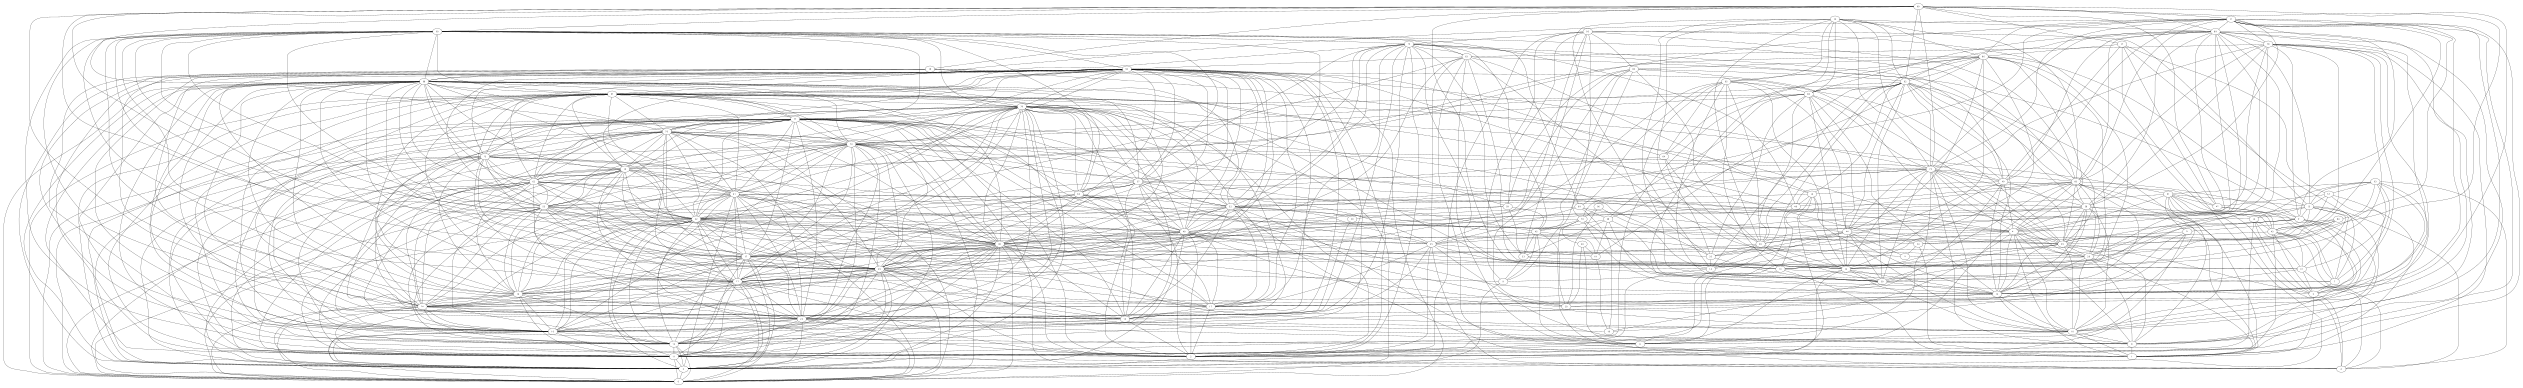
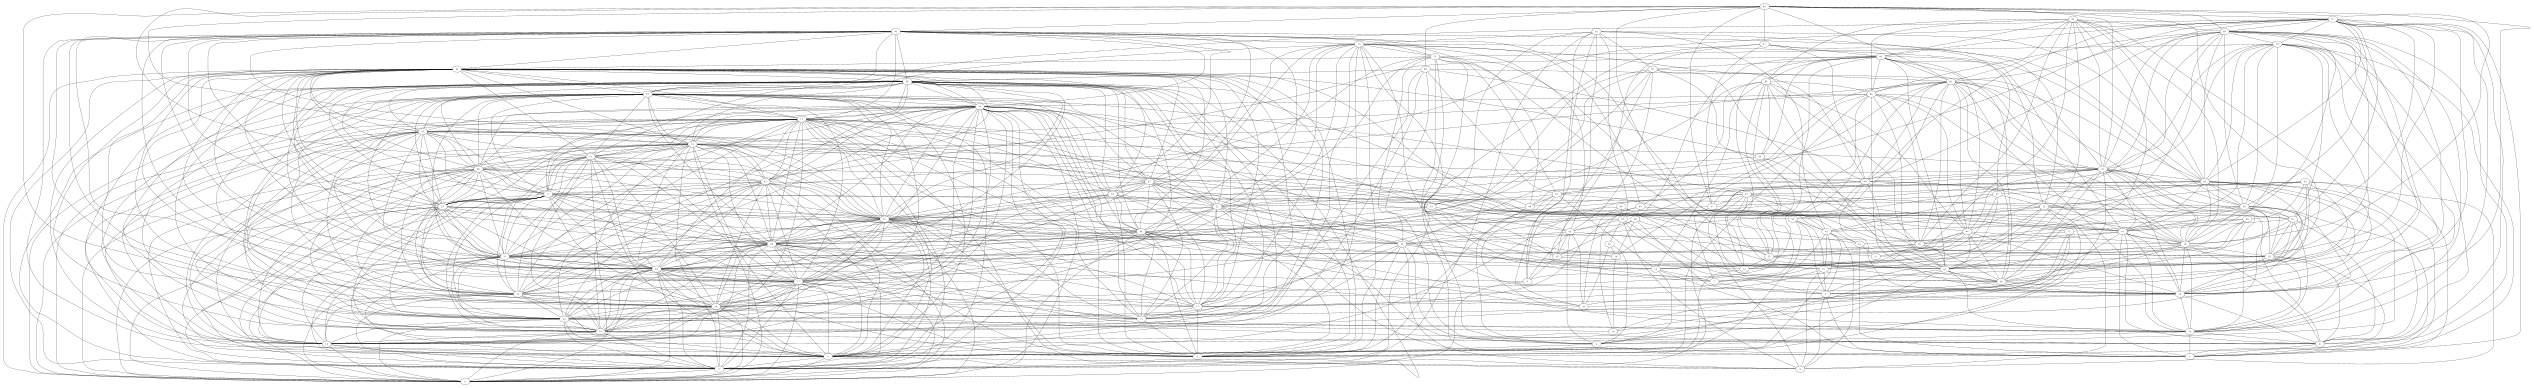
edge "74" -> "82": now "61" -> "82"
edge "61" -> "79": added
edge "62" -> "87": now "37" -> "87"
node "50": removed
edge "23" -> "96": added
